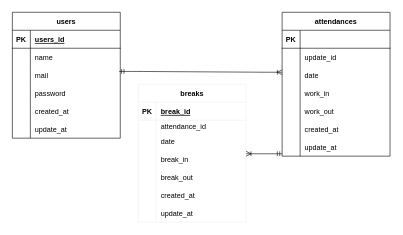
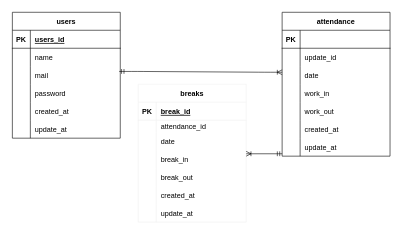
node "attendances": label "attendances" -> "attendance"
